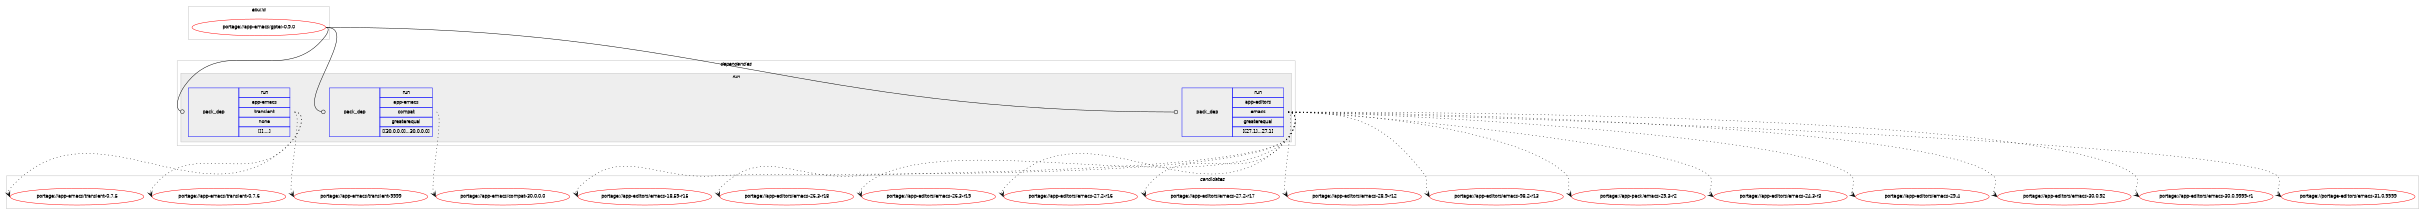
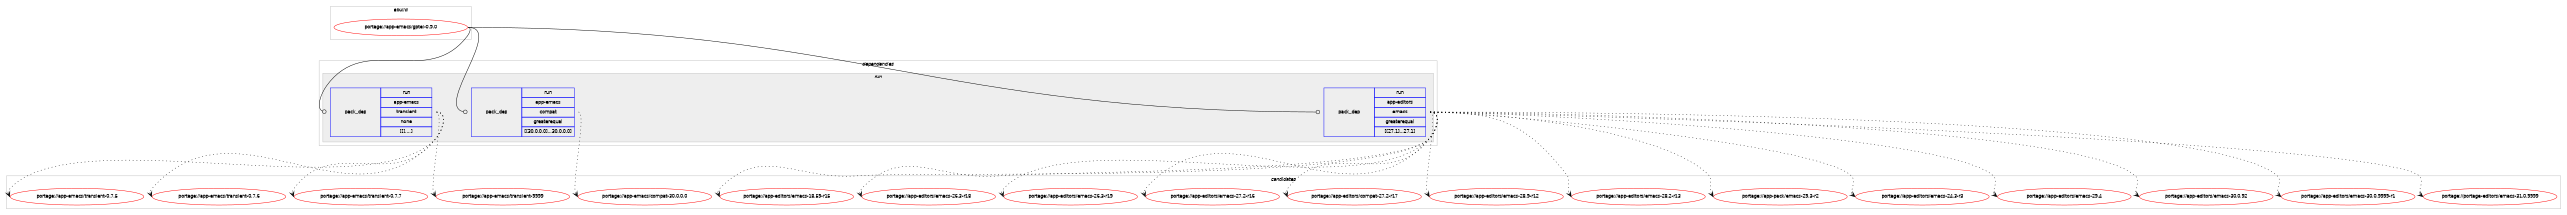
node "portage://app-emacs/transient-0.7.7": added
node "portage://app-editors/emacs-27.2-r17": label "portage://app-editors/emacs-27.2-r17" -> "portage://app-editors/compat-27.2-r17"
node "portage://app-editors/emacs-98.2-r13": label "portage://app-editors/emacs-98.2-r13" -> "portage://app-editors/emacs-28.2-r13"
